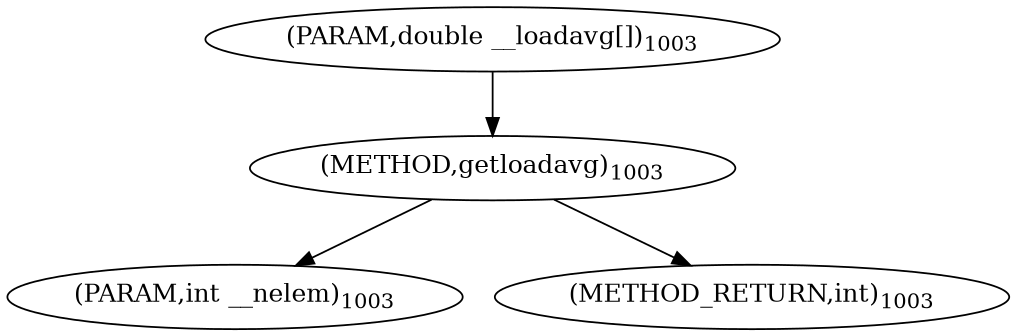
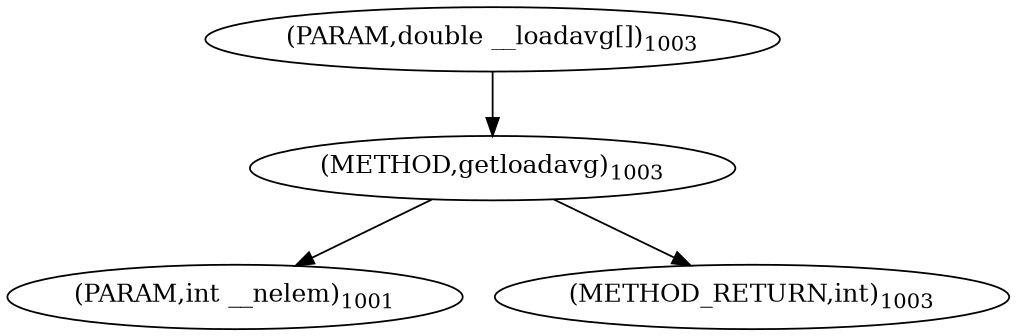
node "(PARAM,int __nelem)": text "1003" -> "1001"
